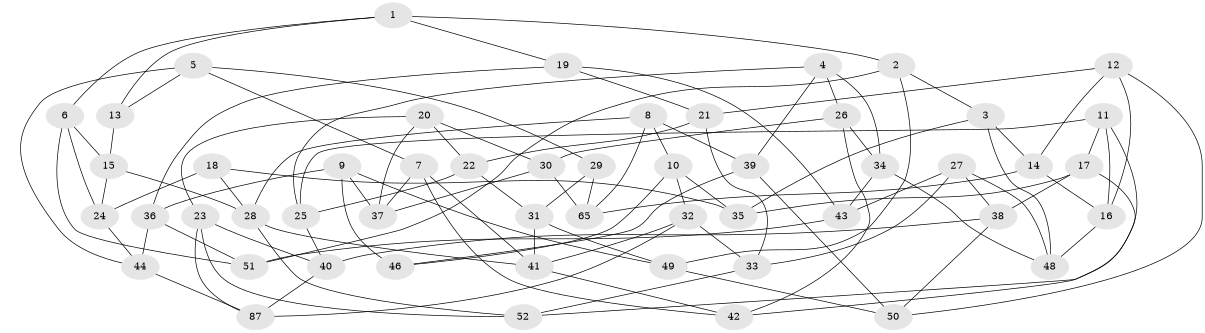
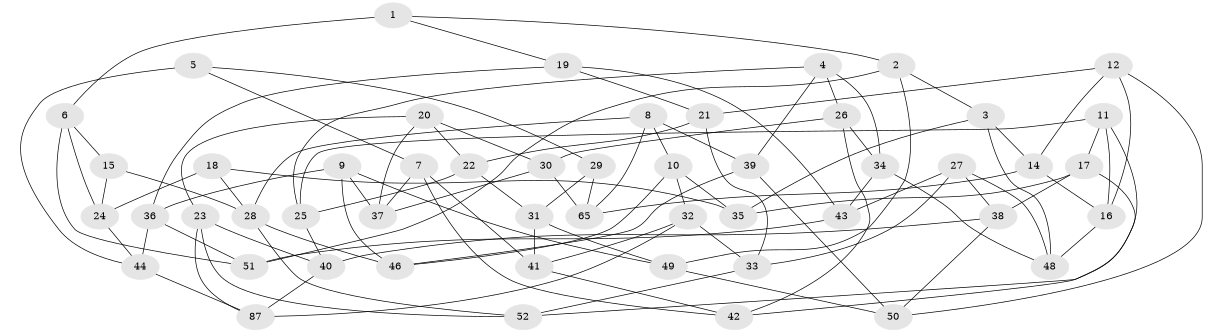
node "13": removed
edge "28" -- "41": now "28" -- "46"
